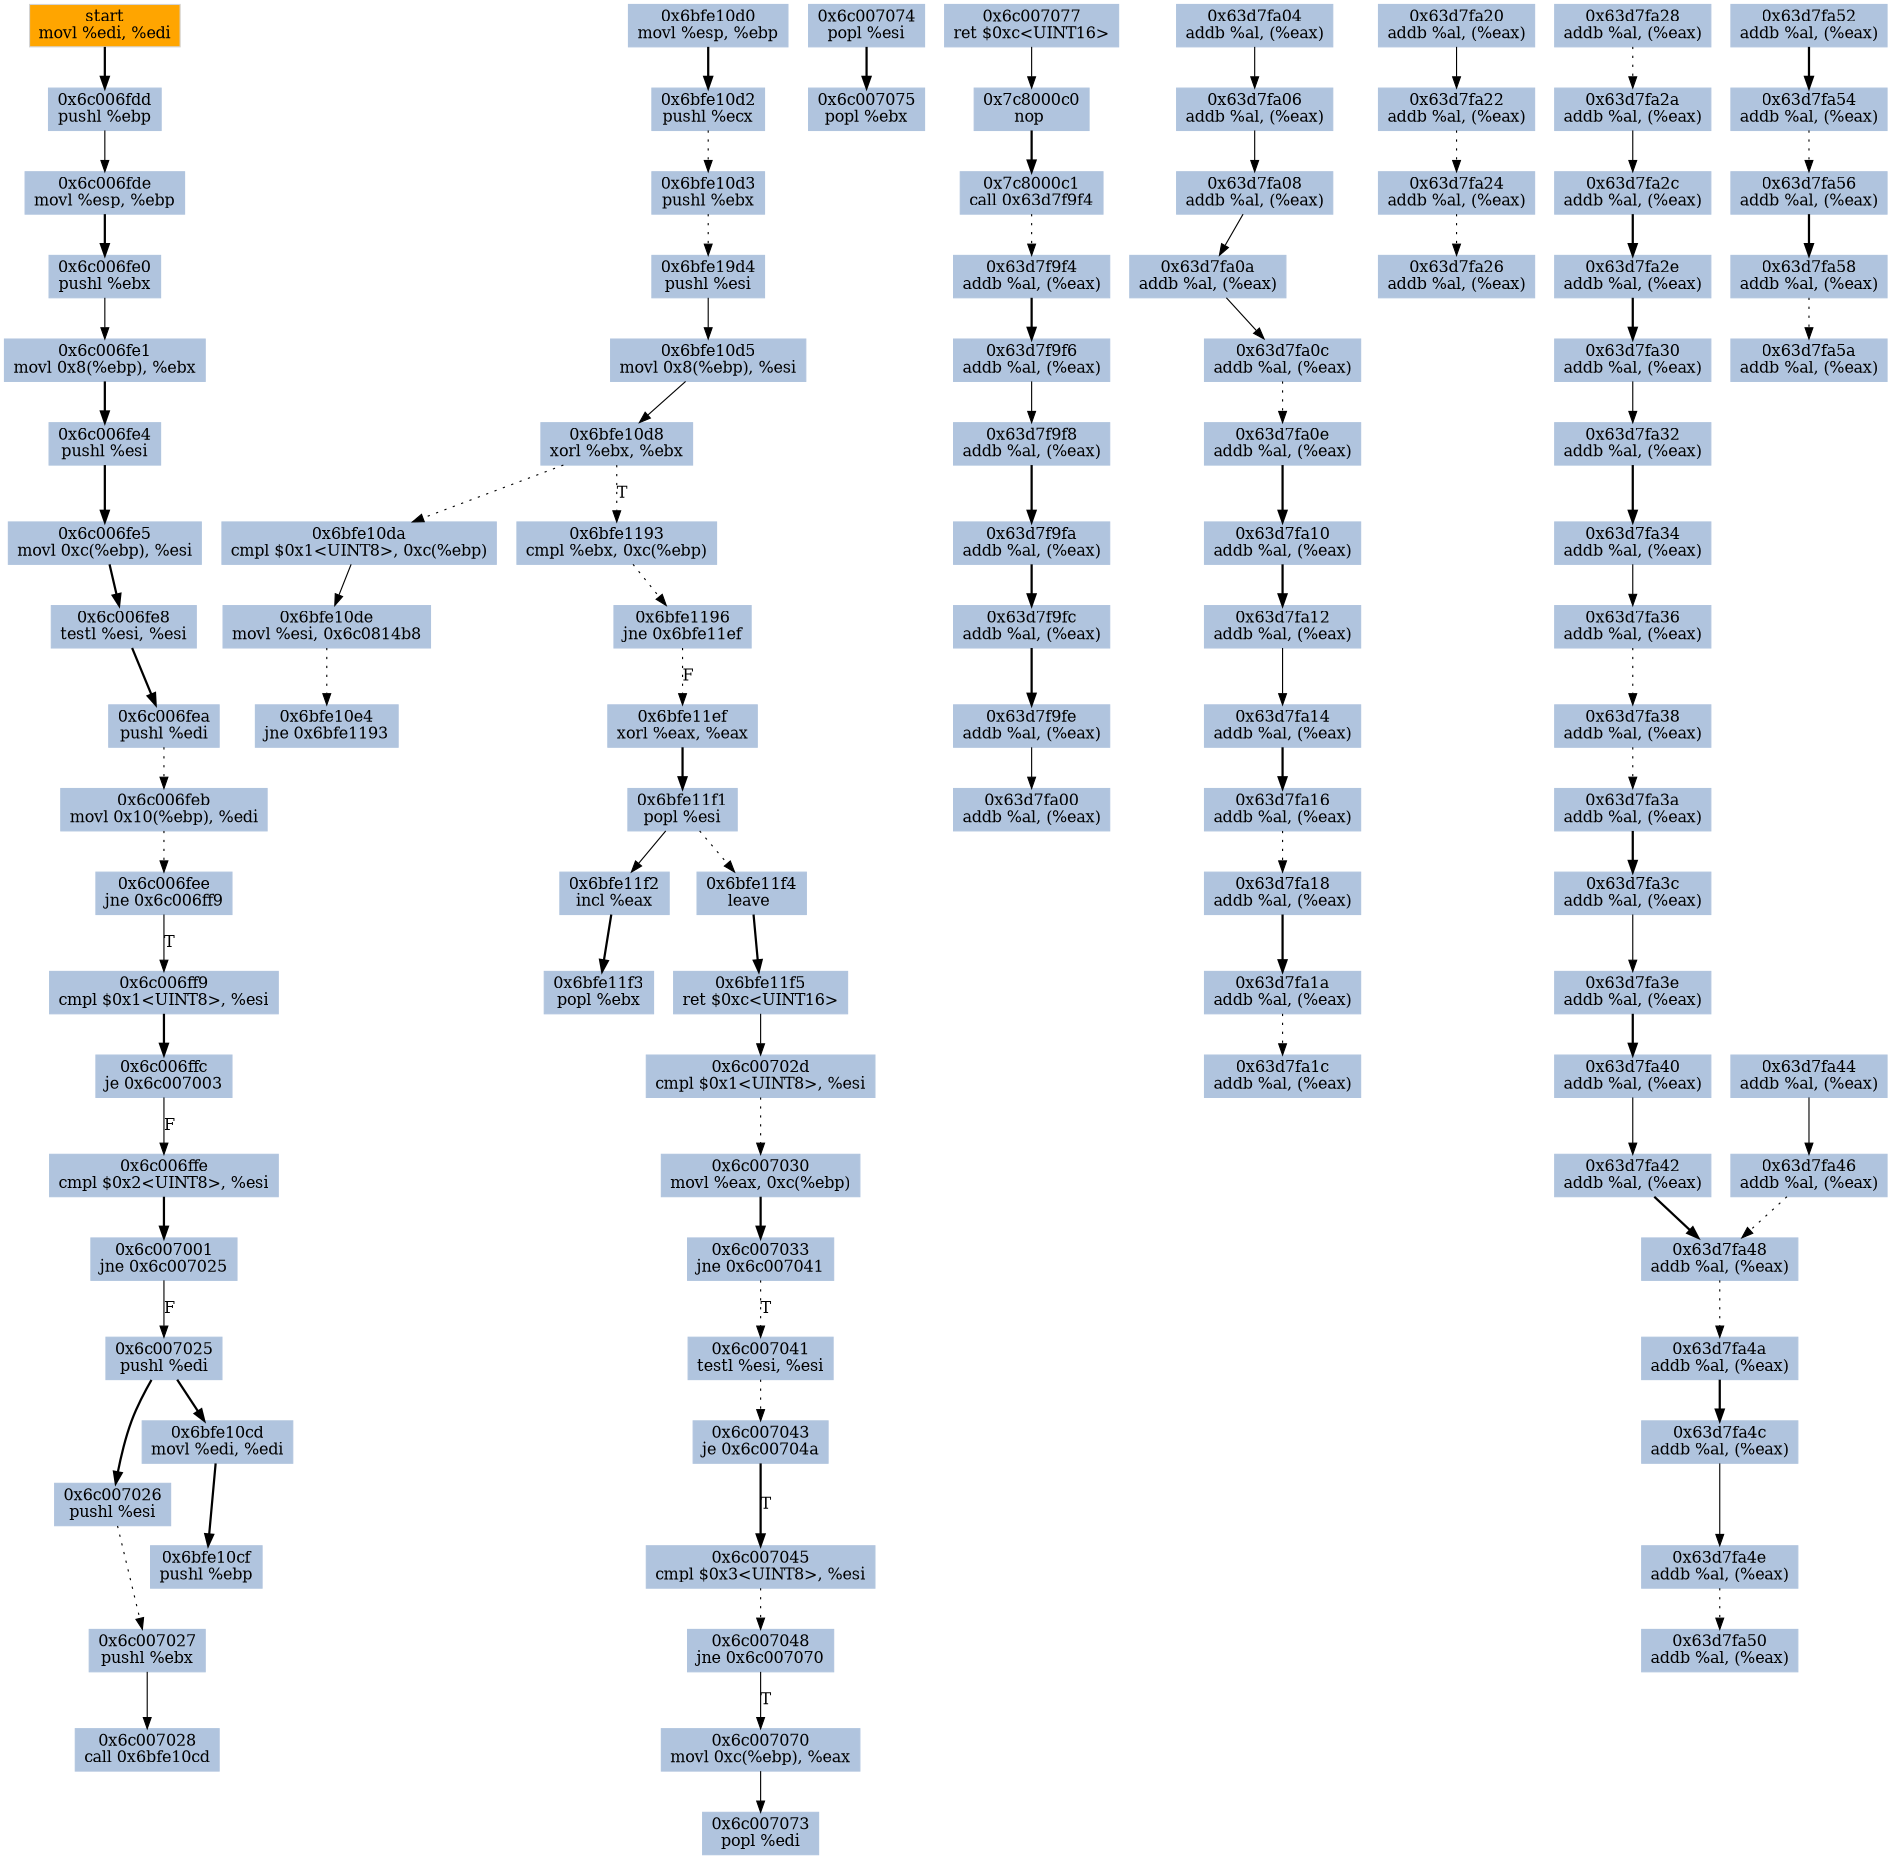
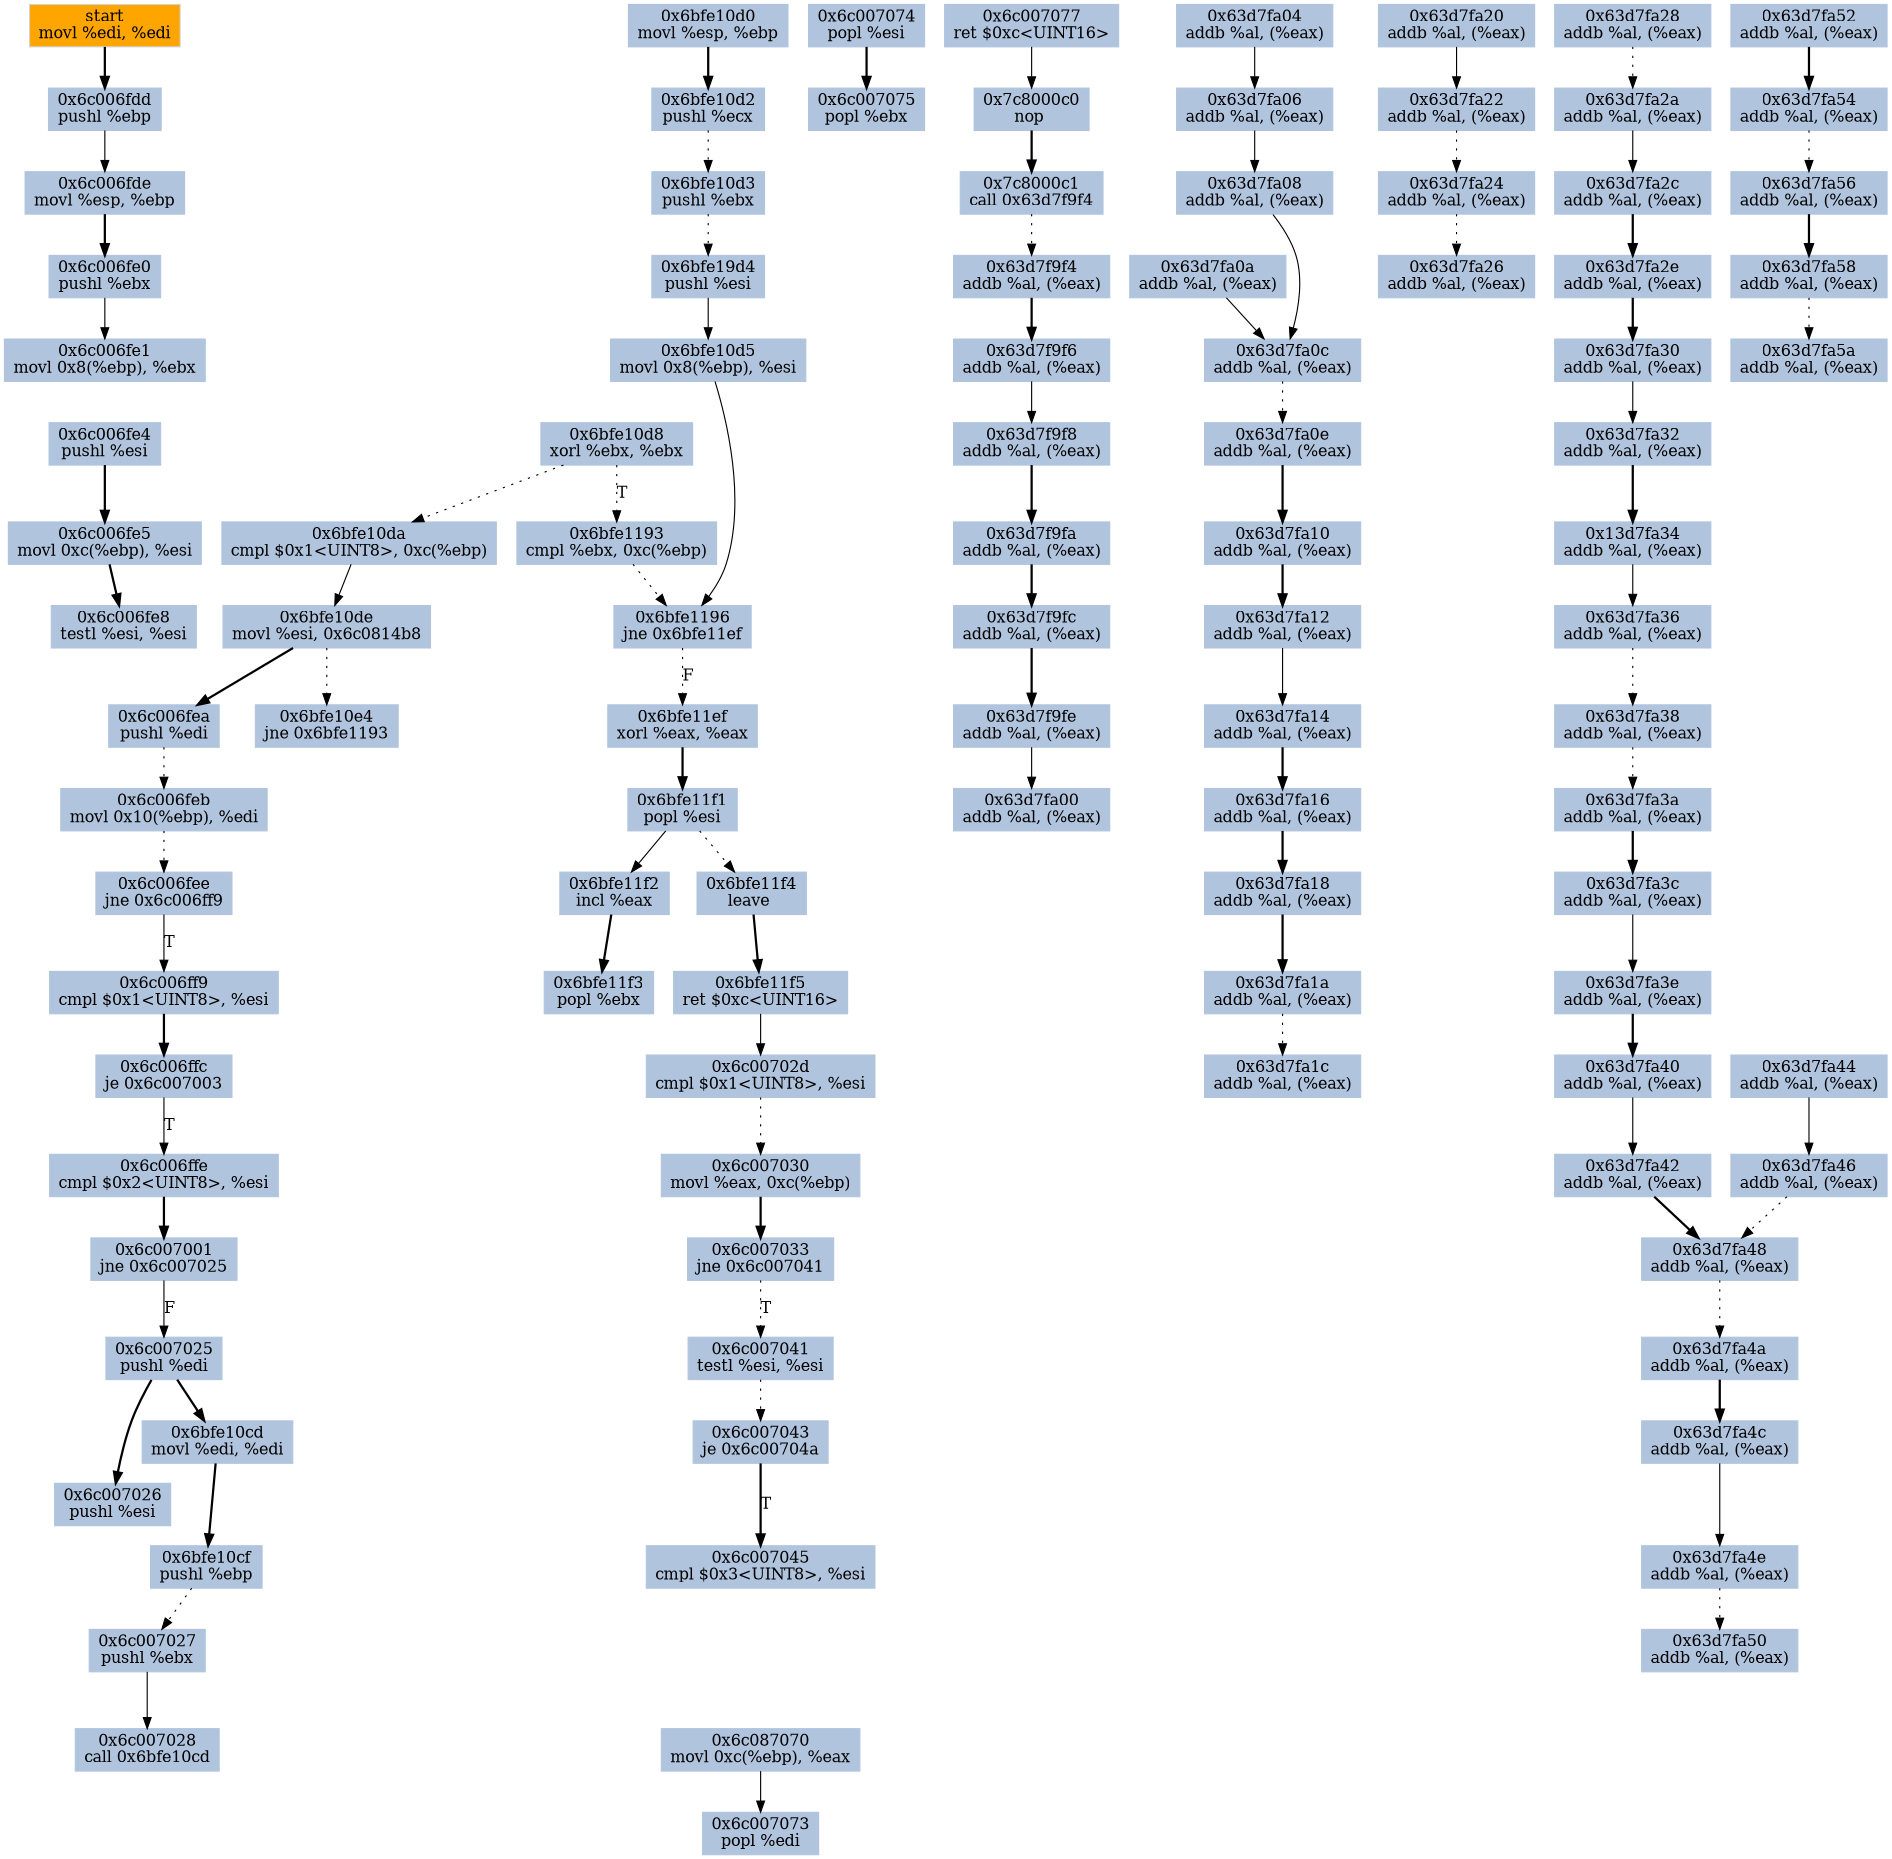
edge "0x63d7fa08 addb %al, (%eax)" -> "0x63d7fa0a addb %al, (%eax)": now "0x63d7fa08 addb %al, (%eax)" -> "0x63d7fa0c addb %al, (%eax)"
edge "0x6c006fe1 movl 0x8(%ebp), %ebx" -> "0x6c006fe4 pushl %esi": removed
edge "0x6bfe10d5 movl 0x8(%ebp), %esi" -> "0x6bfe10d8 xorl %ebx, %ebx": now "0x6bfe10d5 movl 0x8(%ebp), %esi" -> "0x6bfe1196 jne 0x6bfe11ef"
node "0x63d7fa34 addb %al, (%eax)": label "0x63d7fa34 addb %al, (%eax)" -> "0x13d7fa34 addb %al, (%eax)"
edge "0x6c006fe8 testl %esi, %esi" -> "0x6c006fea pushl %edi": now "0x6bfe10de movl %esi, 0x6c0814b8" -> "0x6c006fea pushl %edi"
edge "0x63d7fa16 addb %al, (%eax)" -> "0x63d7fa18 addb %al, (%eax)": style dotted -> bold
edge "0x6c006ffc je 0x6c007003" -> "0x6c006ffe cmpl $0x2<UINT8>, %esi": label "F" -> "T"
edge "0x6c007026 pushl %esi" -> "0x6c007027 pushl %ebx": now "0x6bfe10cf pushl %ebp" -> "0x6c007027 pushl %ebx"
node "0x6c007048 jne 0x6c007070": removed
node "0x6c007070 movl 0xc(%ebp), %eax": label "0x6c007070 movl 0xc(%ebp), %eax" -> "0x6c087070 movl 0xc(%ebp), %eax"
